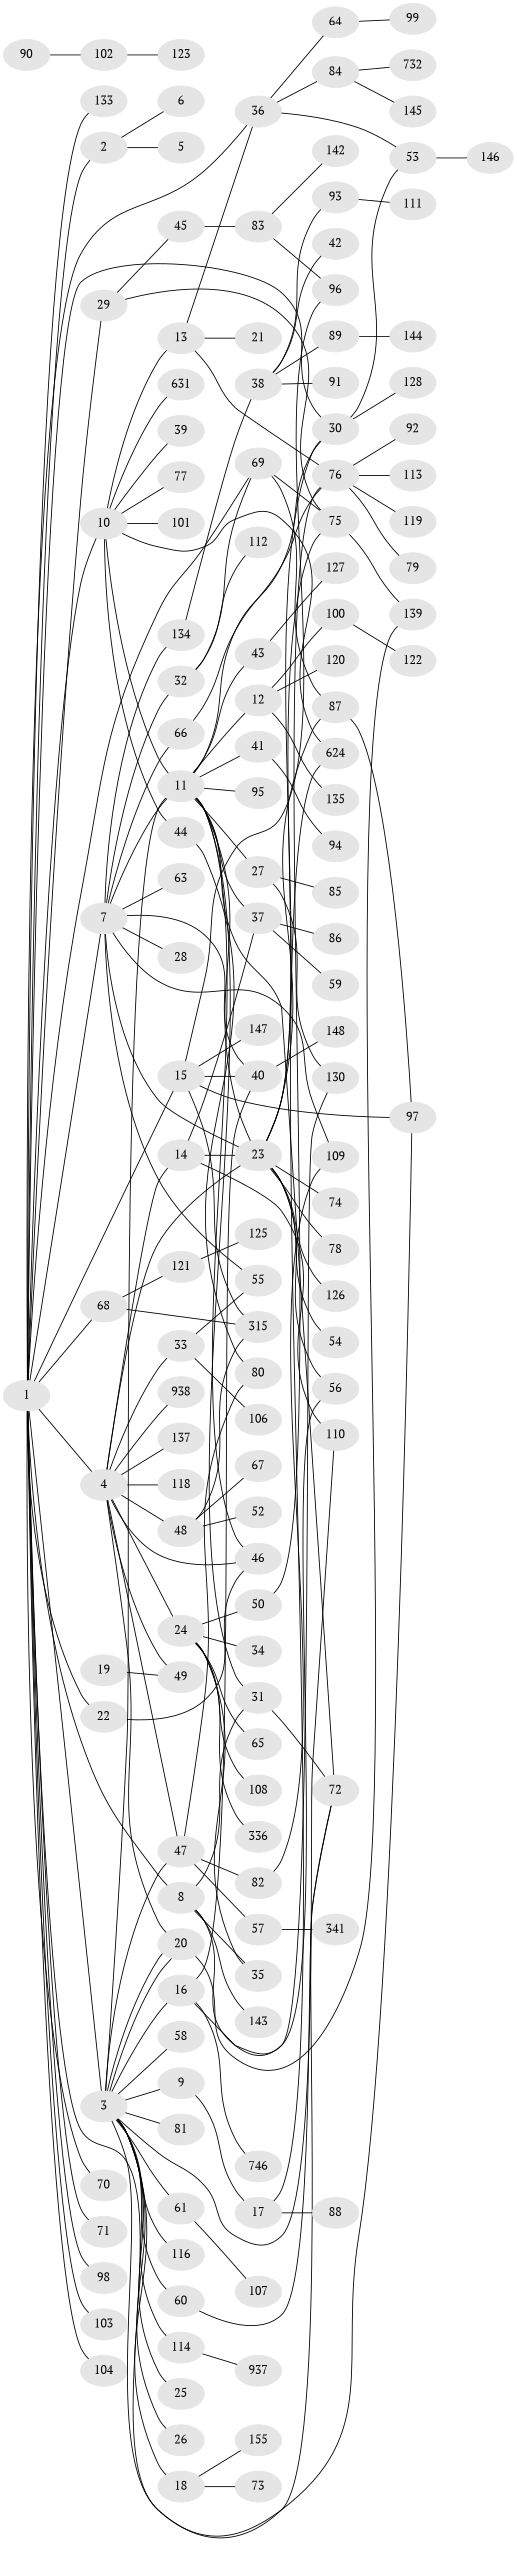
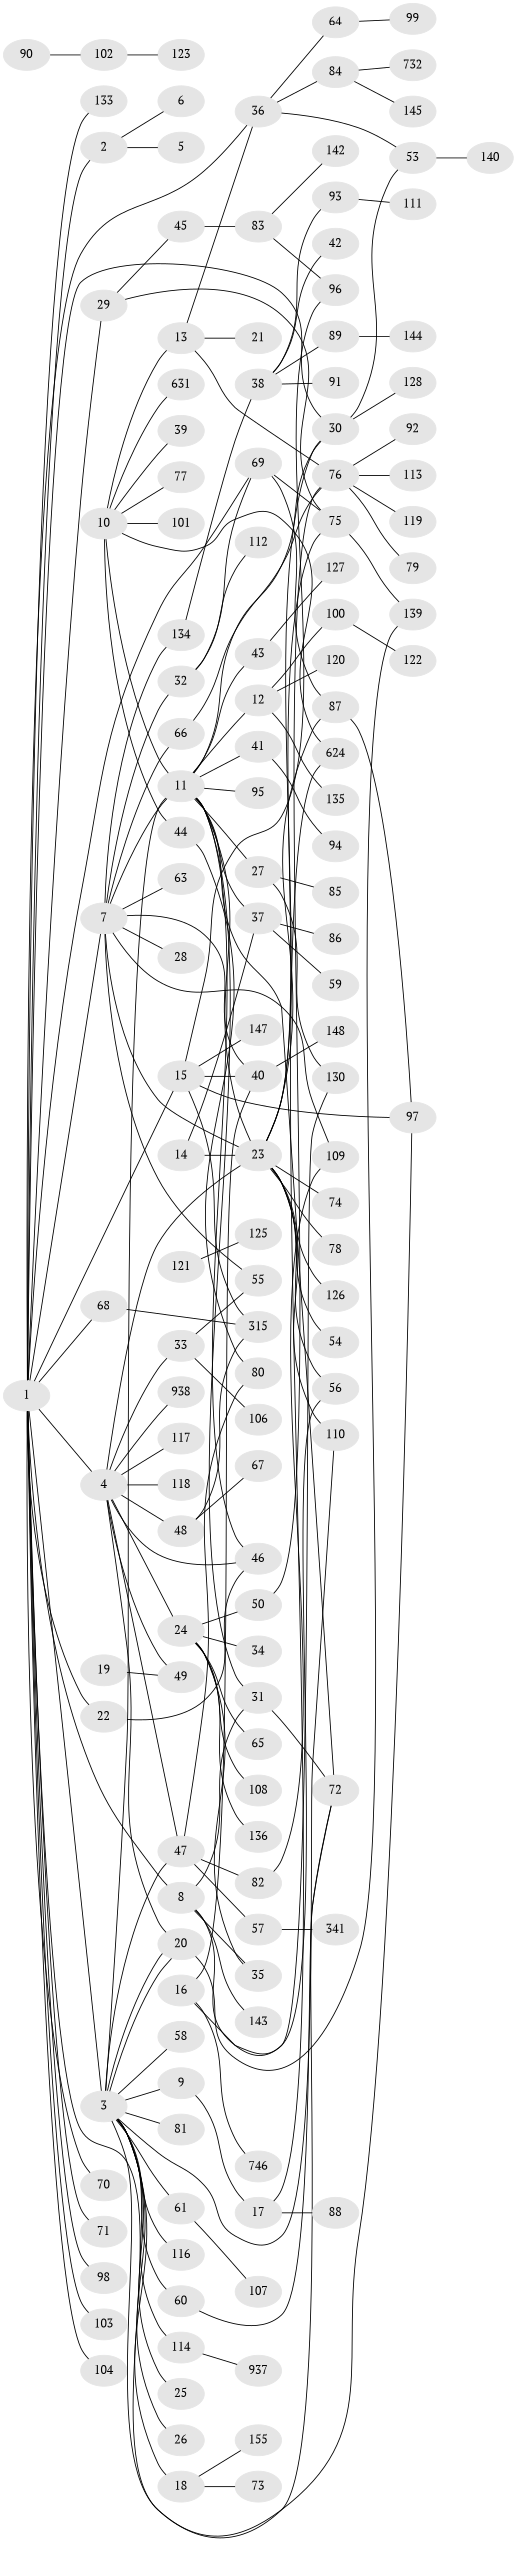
node "146": label "146" -> "140"
edge "10" -- "1": removed
edge "14" -- "110": now "23" -- "110"
edge "14" -- "4": removed
edge "121" -- "68": removed
node "137": label "137" -> "117"
node "52": removed
node "336": label "336" -> "136"
edge "16" -- "3": removed
